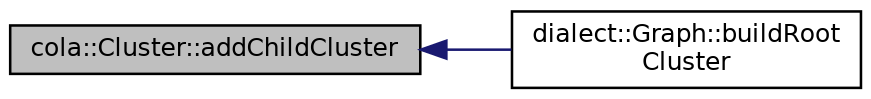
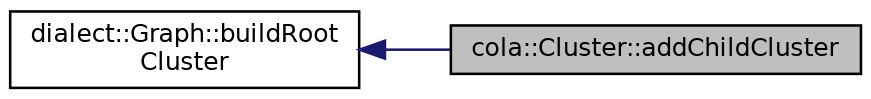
edge "dialect::Graph::buildRoot Cluster" -> "cola::Cluster::addChildCluster": reversed
